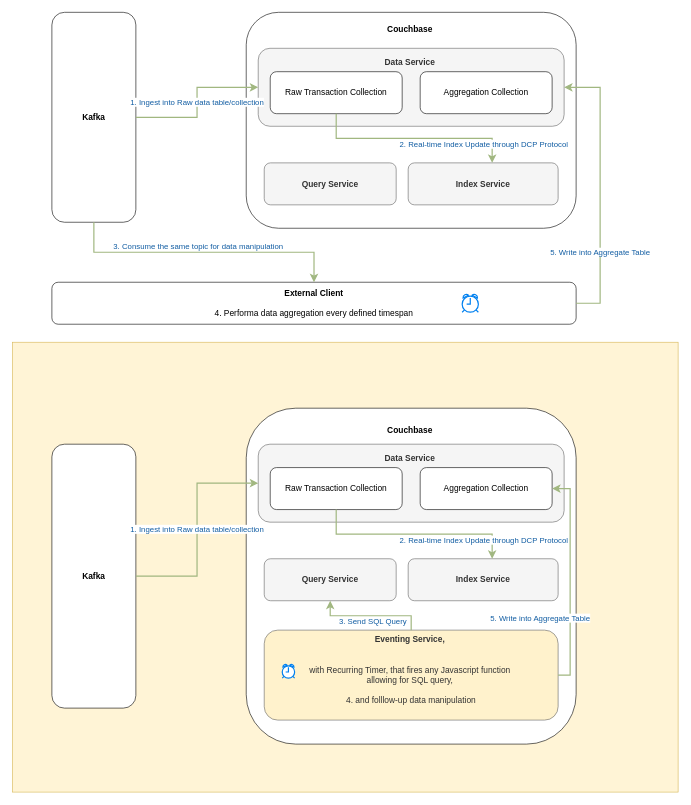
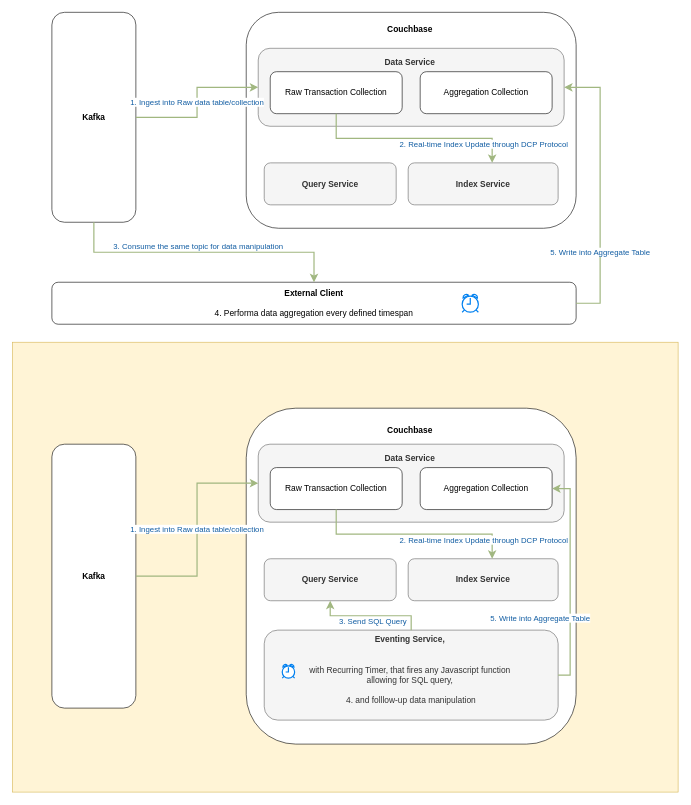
node "Eventing Service, with Recurring Timer, that fires any Javascript function allowing for SQL query, 4. and folllow-up data manipulation": fillcolor #fff2cc -> #f5f5f5
